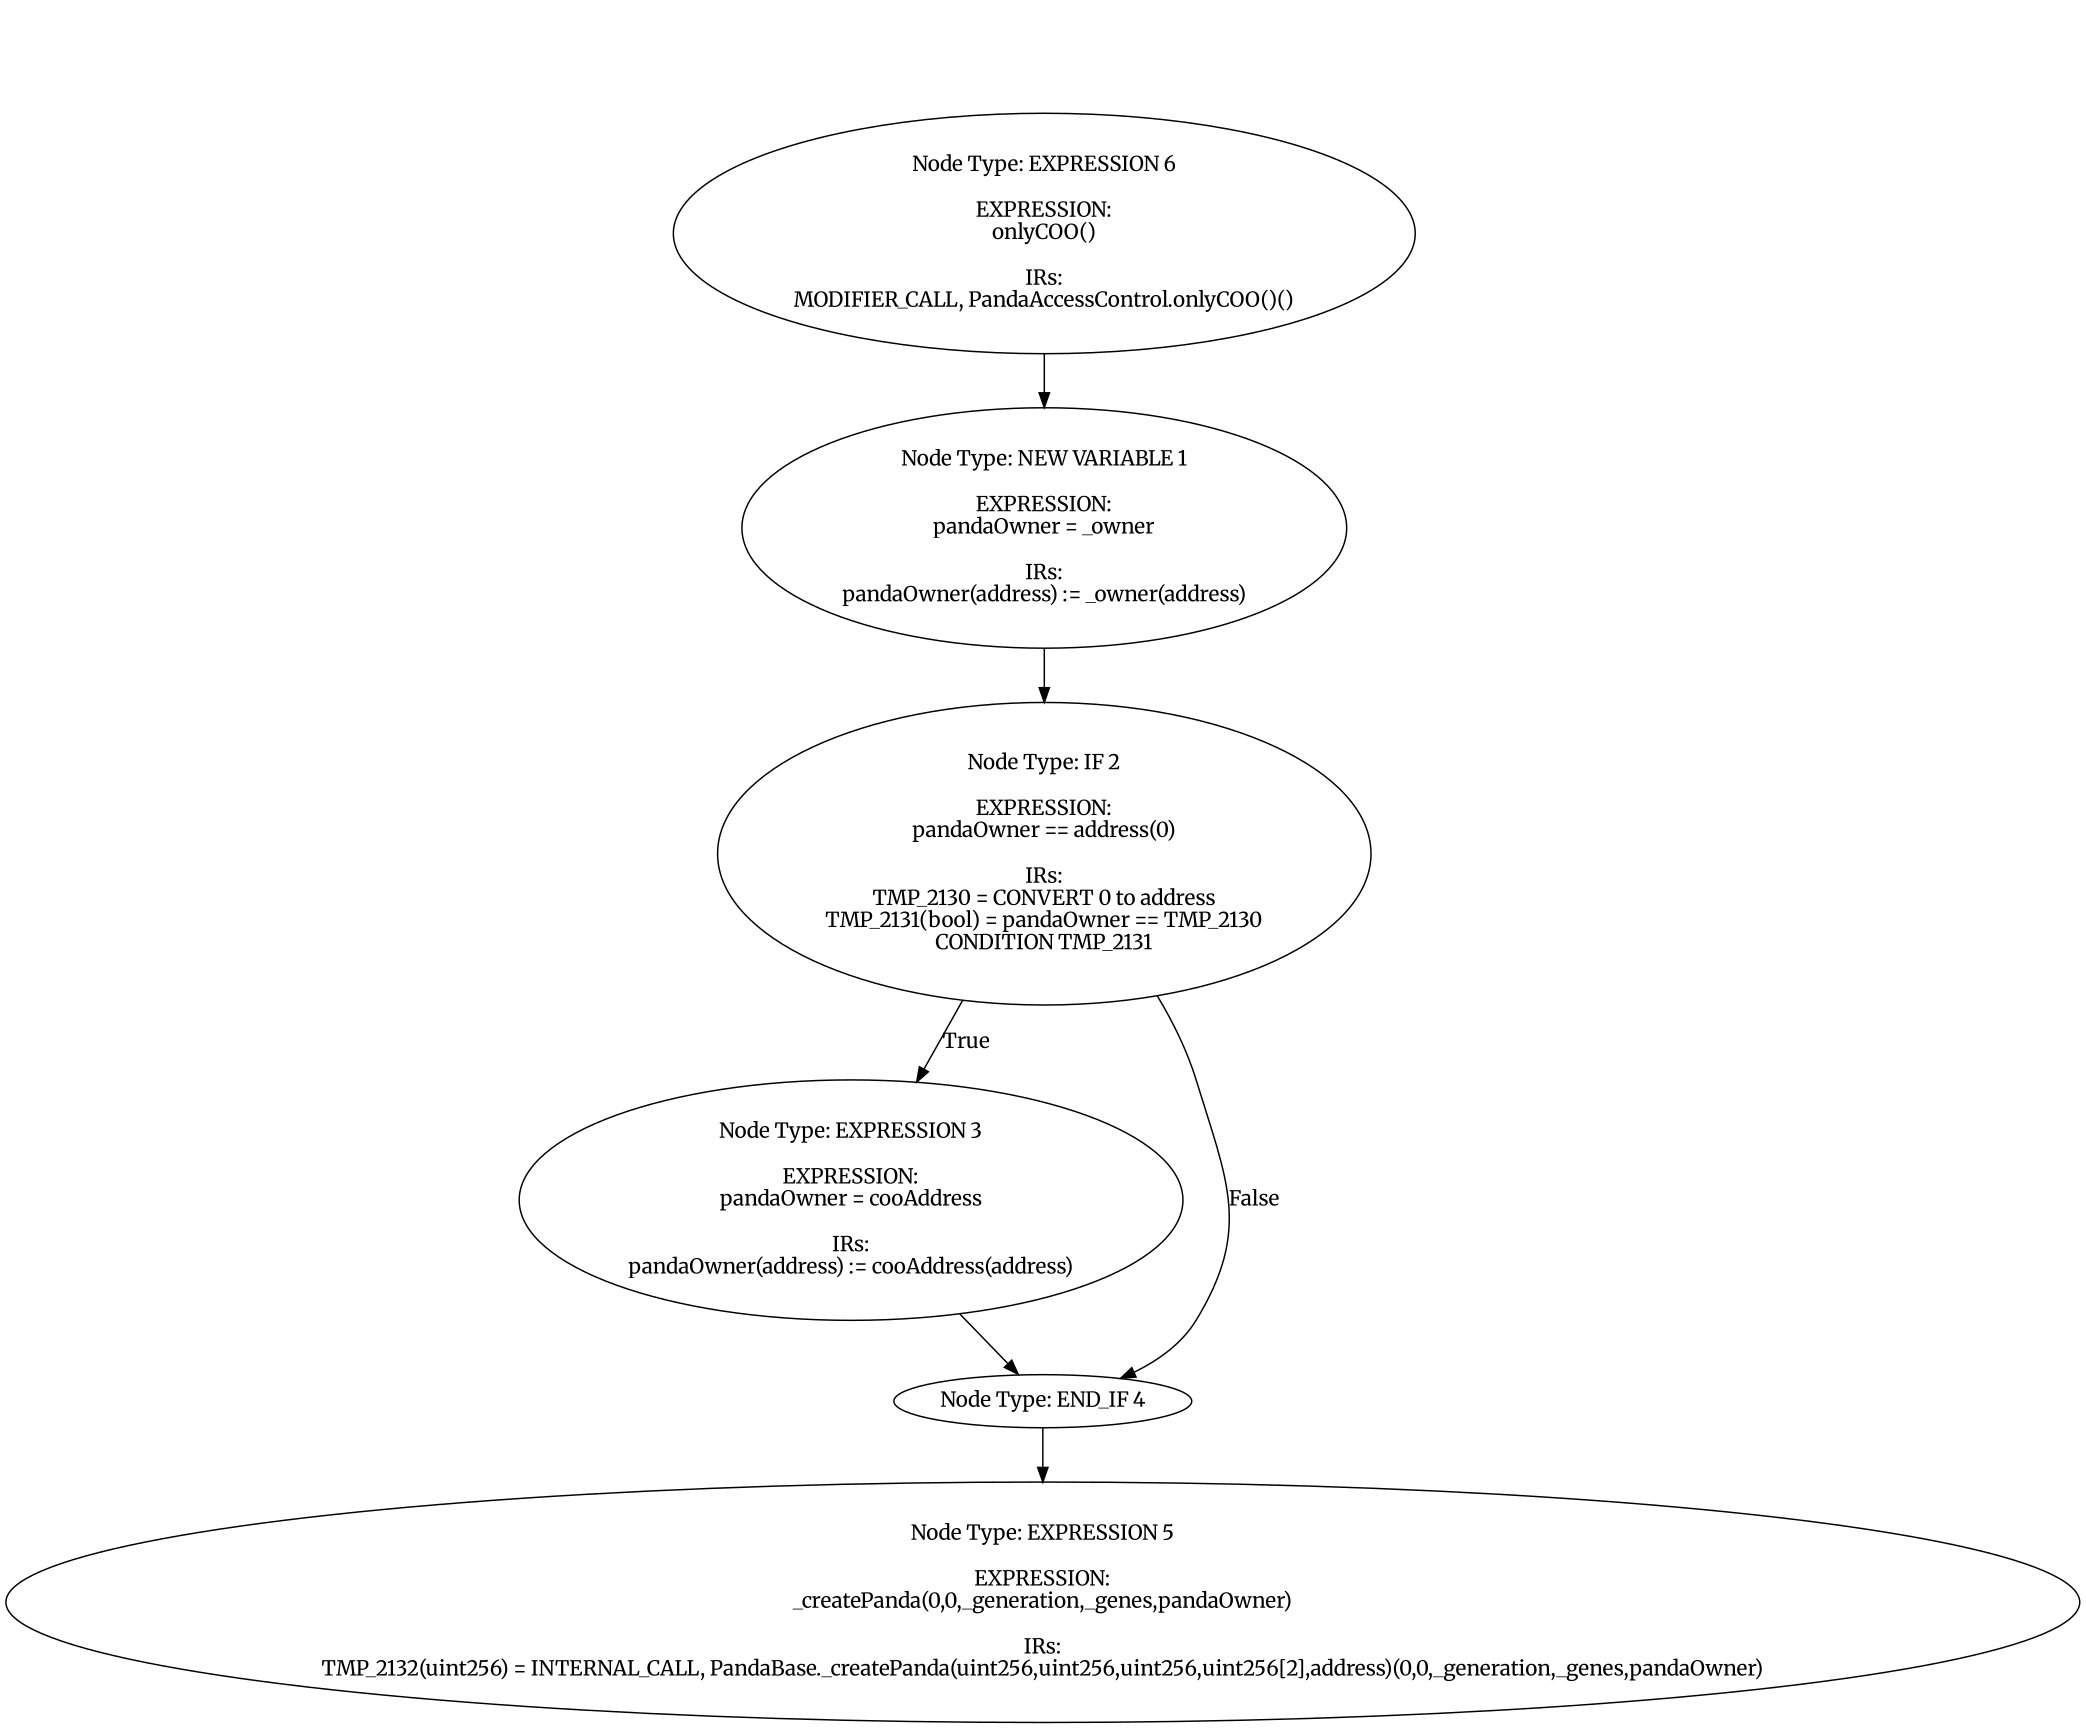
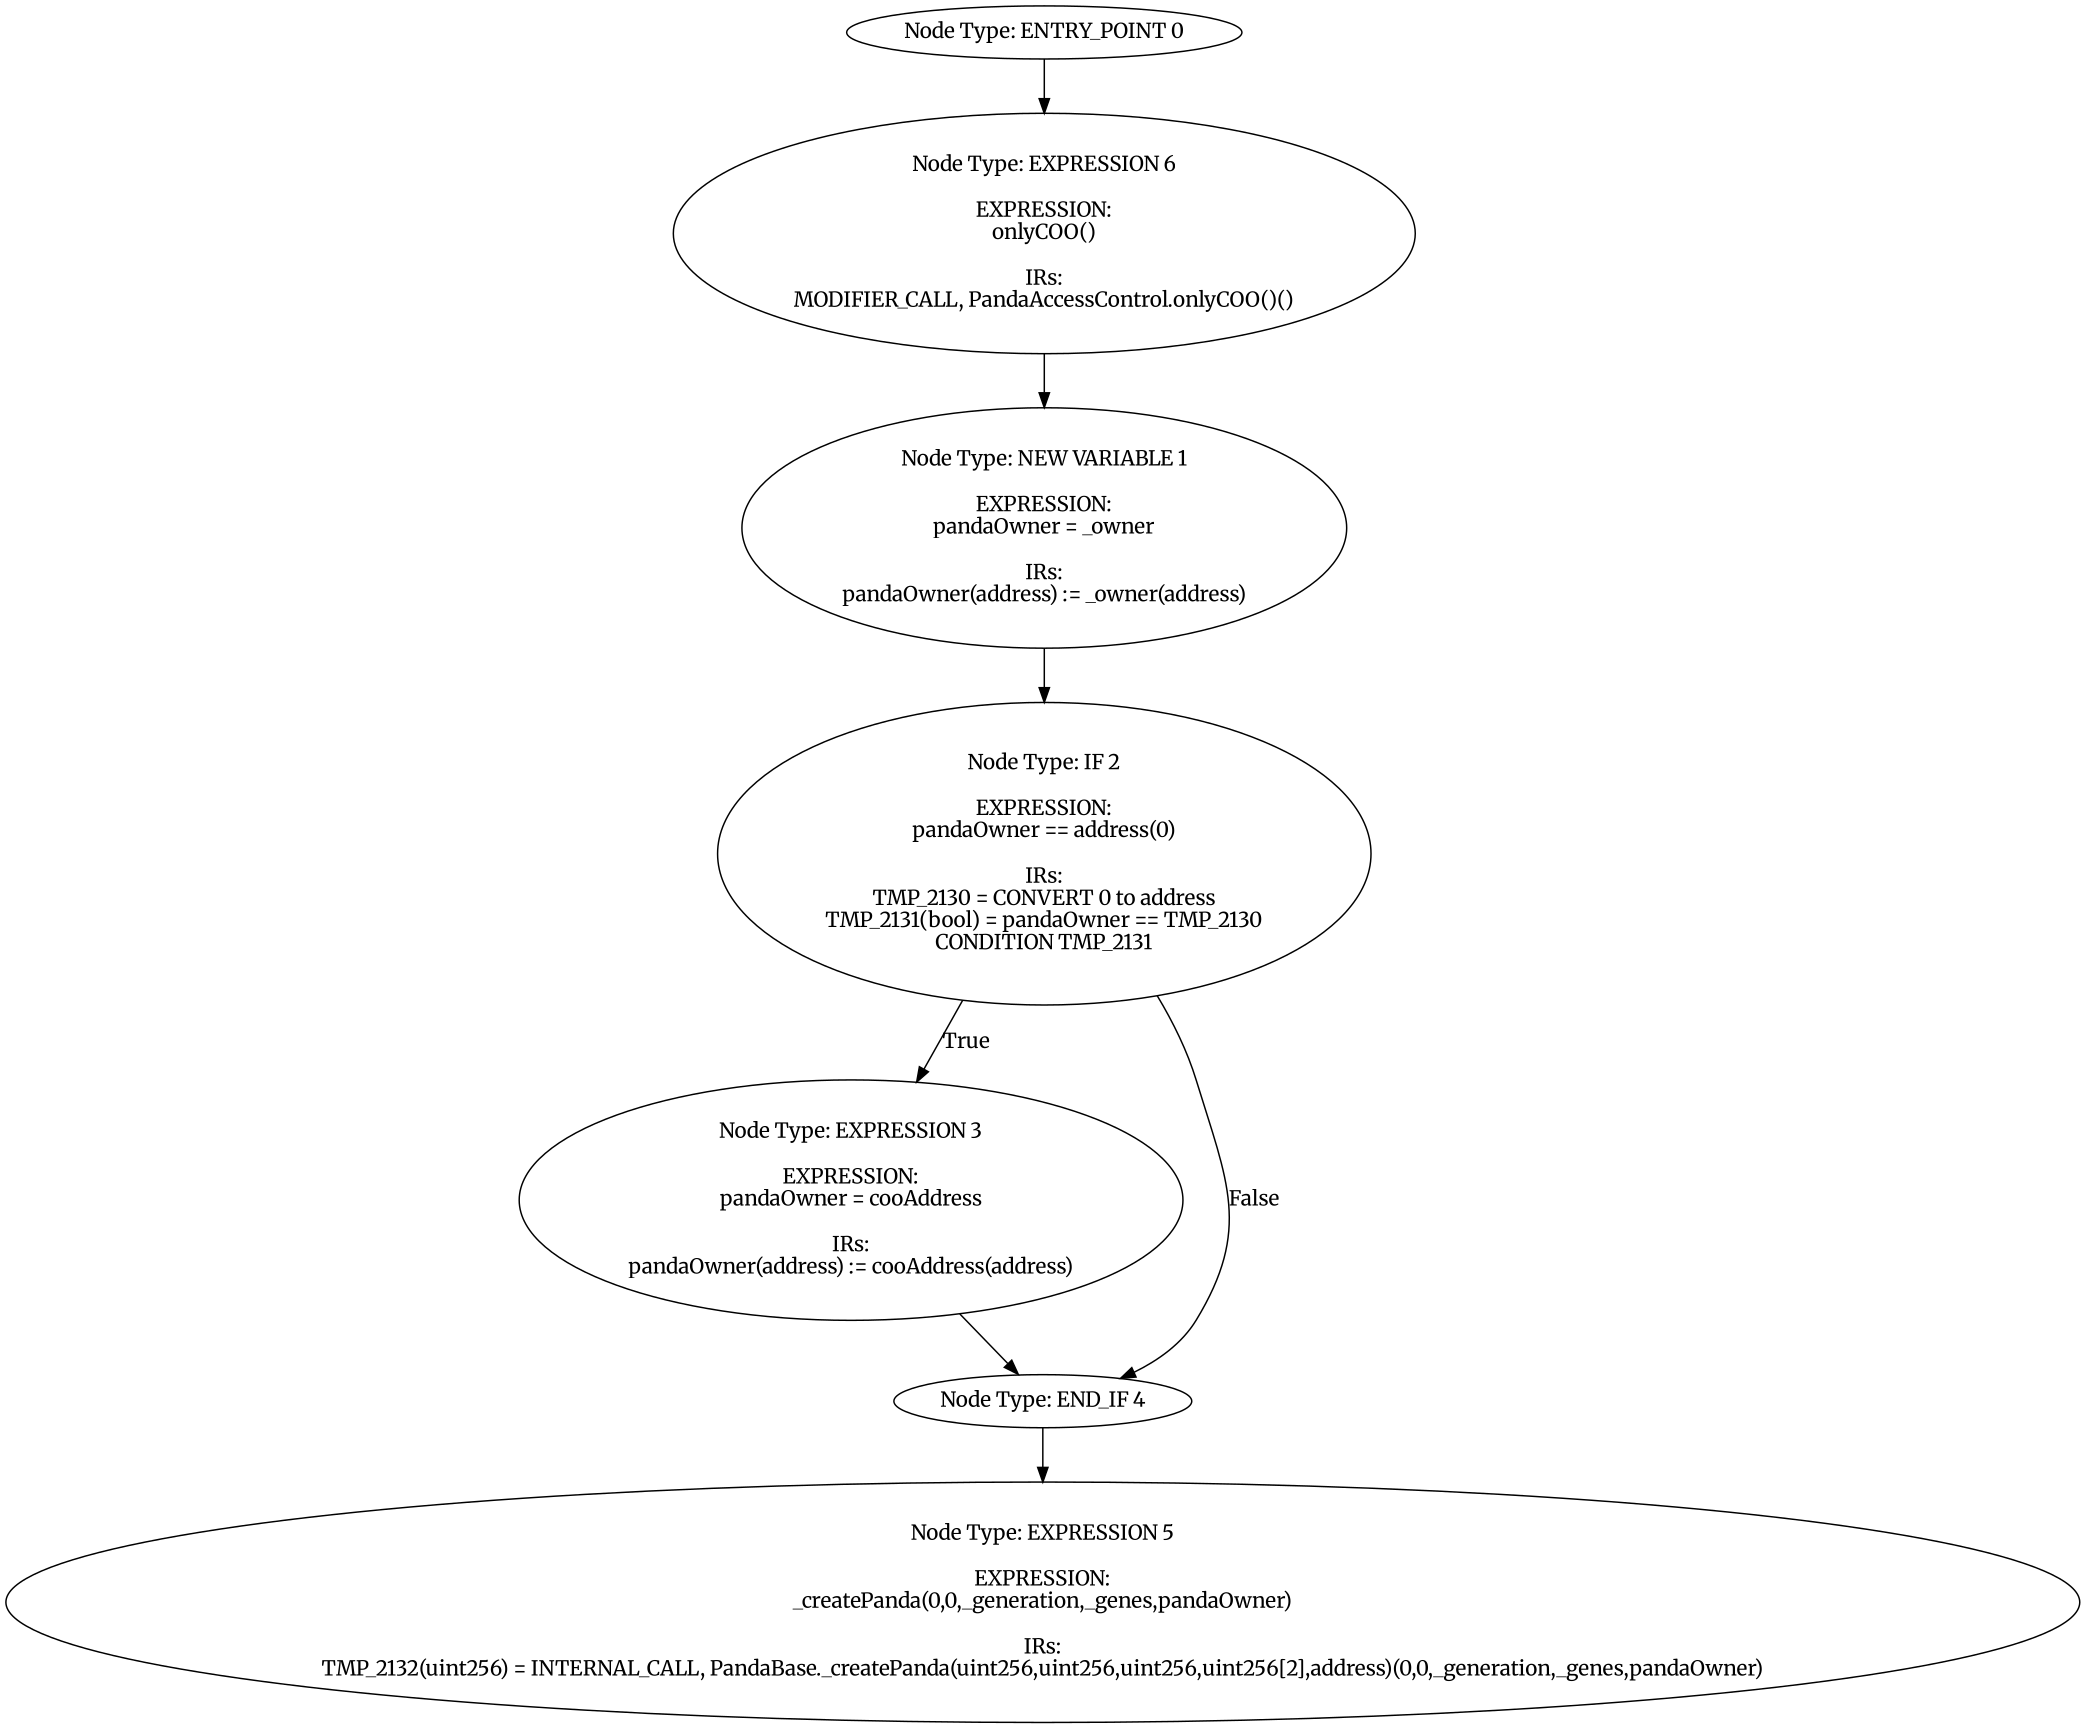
node "Node Type: ENTRY_POINT 0": added
